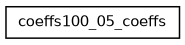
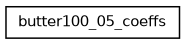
node "coeffs100_05_coeffs": label "coeffs100_05_coeffs" -> "butter100_05_coeffs"
